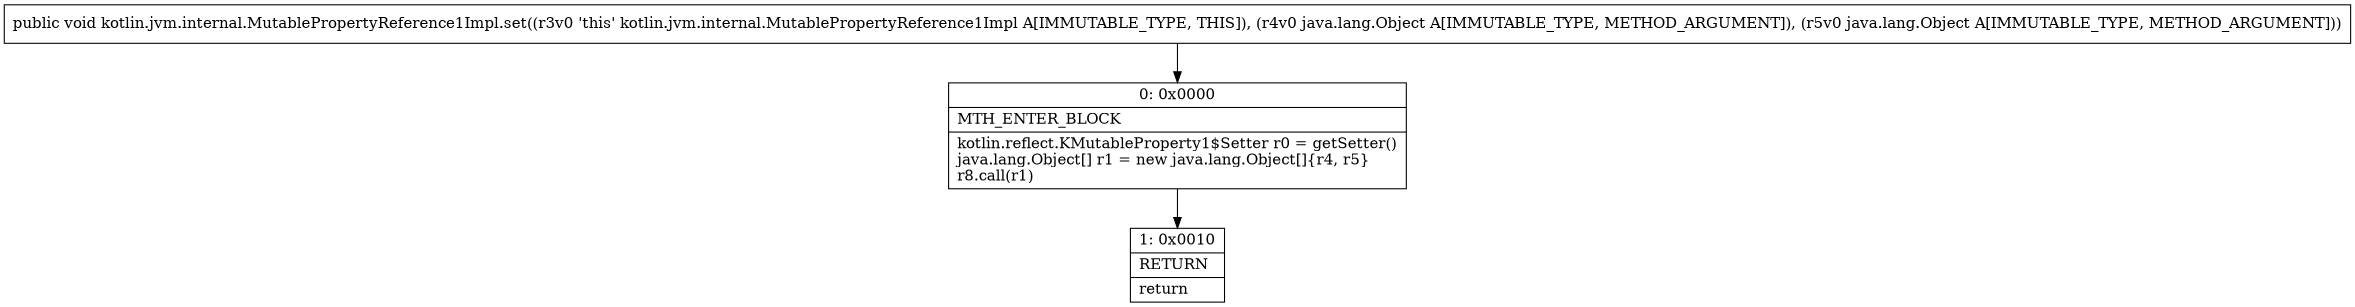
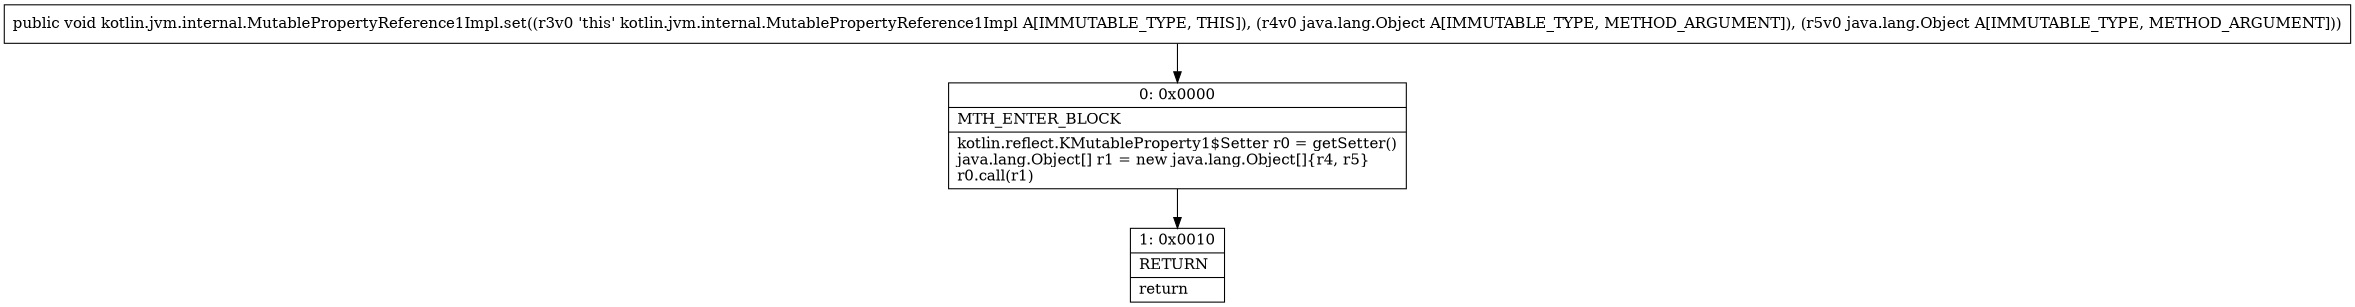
node "0: 0x0000": text "r8.call(r1)" -> "r0.call(r1)"
